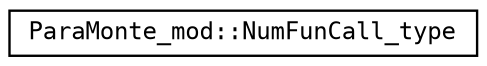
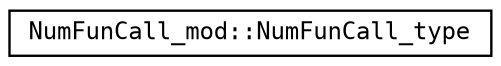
node "ParaMonte_mod::NumFunCall_type": label "ParaMonte_mod::NumFunCall_type" -> "NumFunCall_mod::NumFunCall_type"
